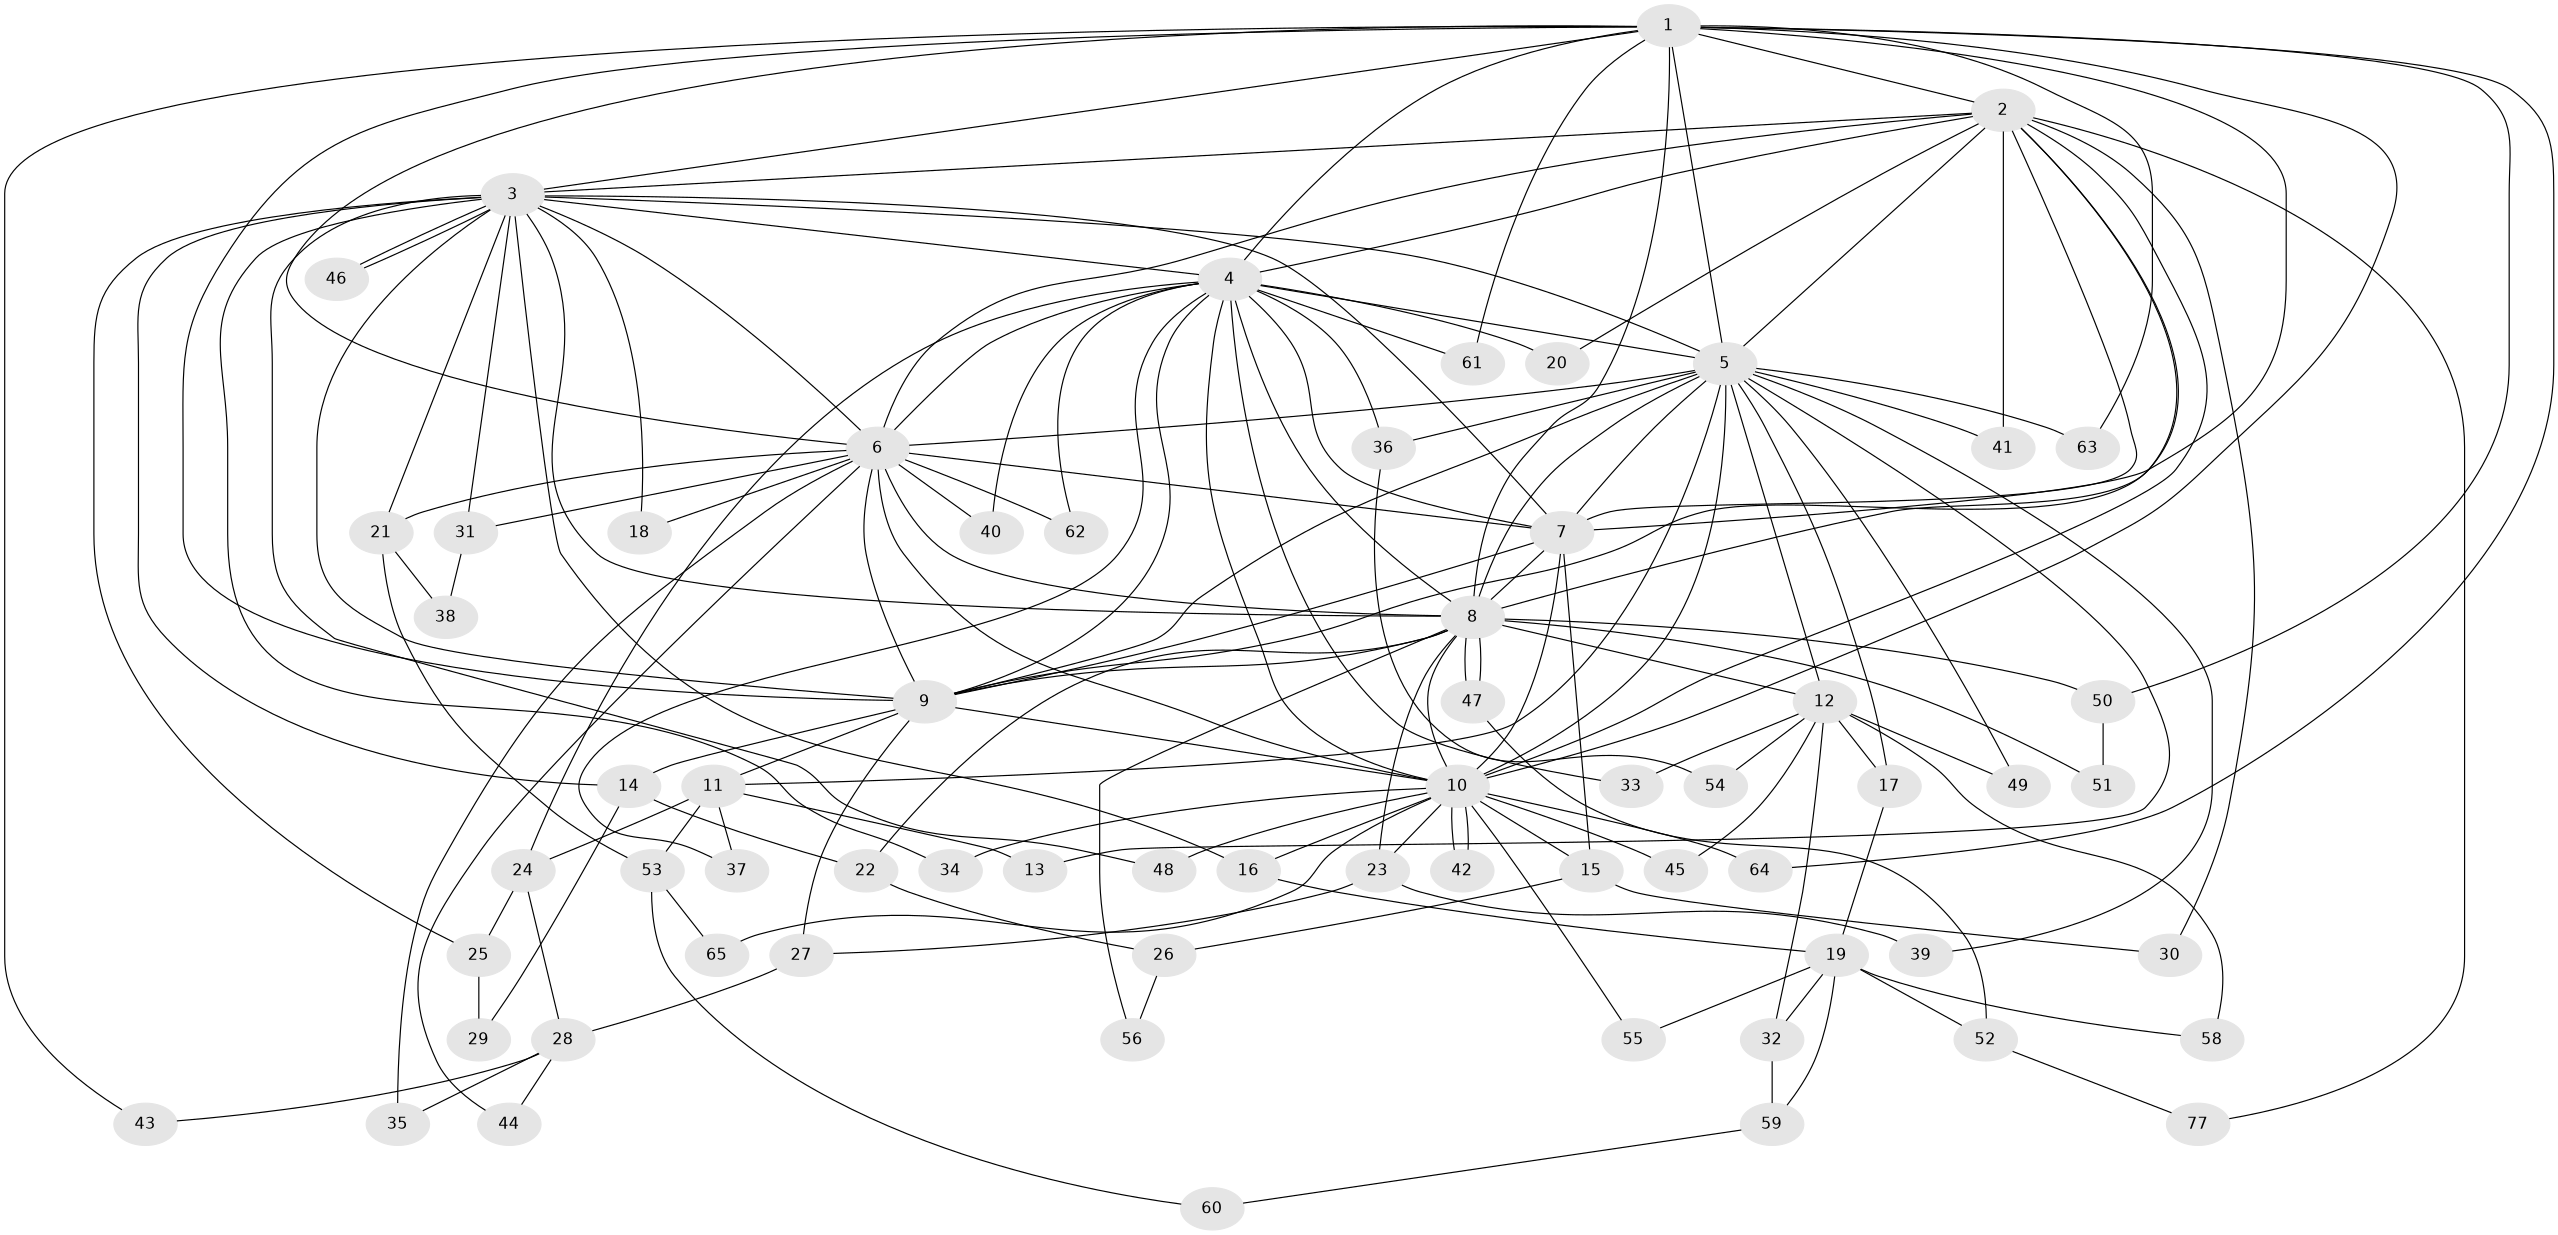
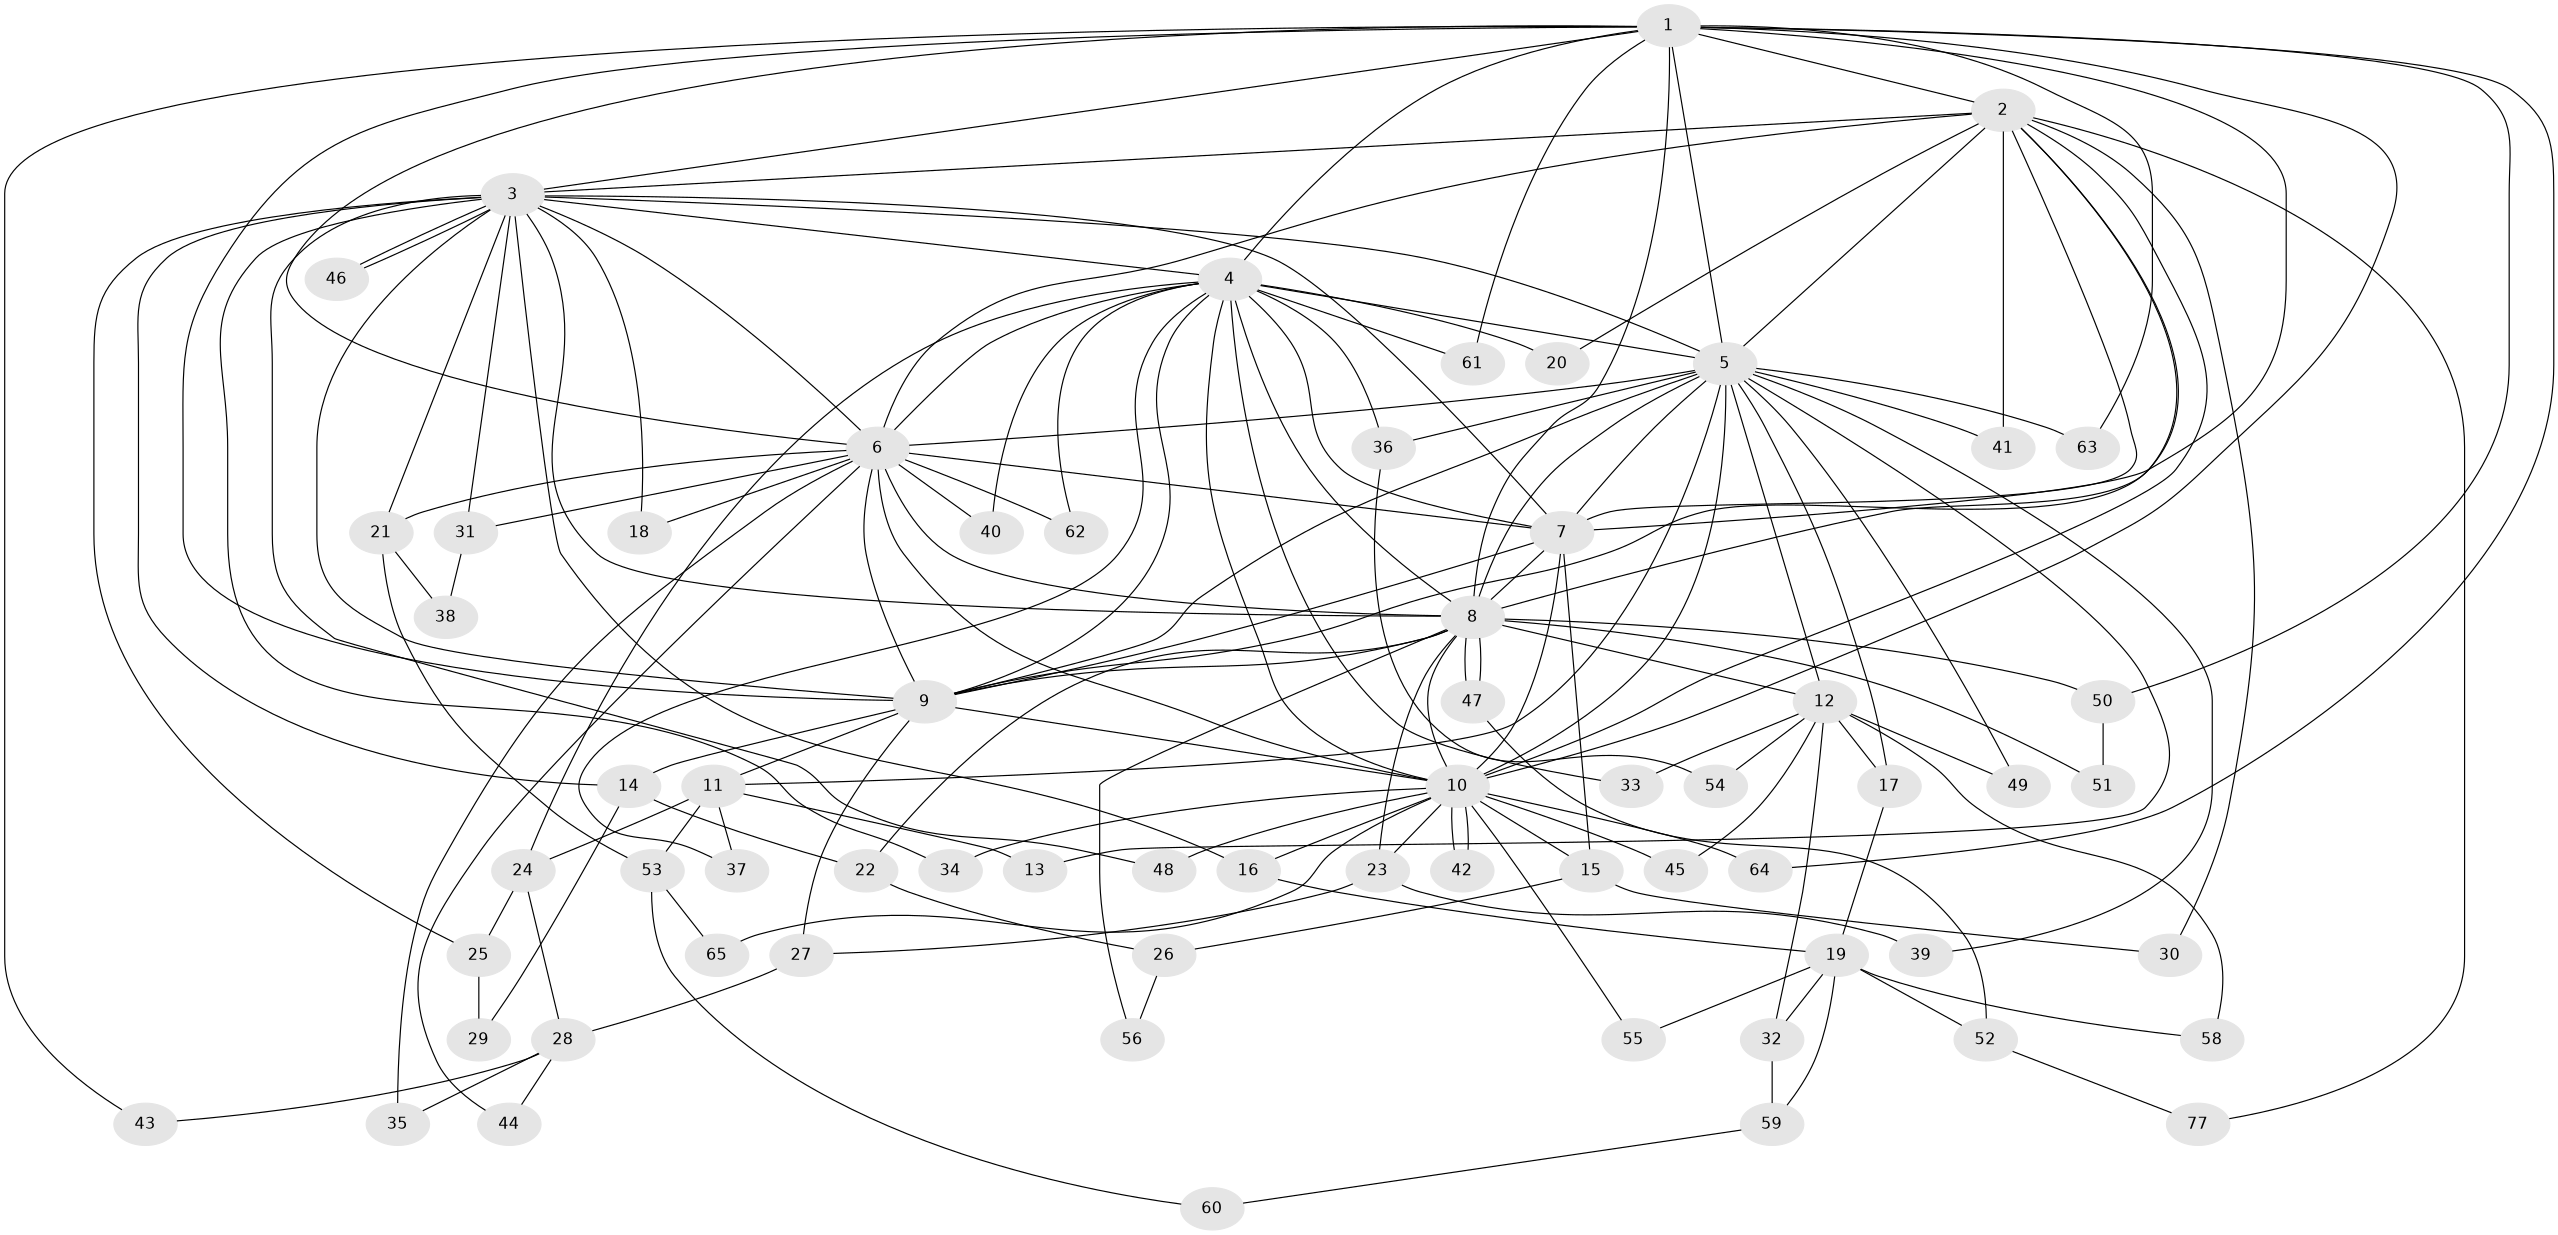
edge "2" -- "4": removed
